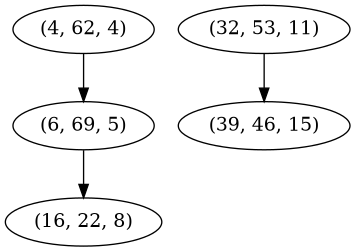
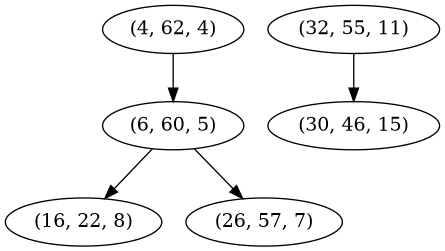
node "(32, 53, 11)": label "(32, 53, 11)" -> "(32, 55, 11)"
node "(6, 69, 5)": label "(6, 69, 5)" -> "(6, 60, 5)"
node "(39, 46, 15)": label "(39, 46, 15)" -> "(30, 46, 15)"
node "(26, 57, 7)": added
